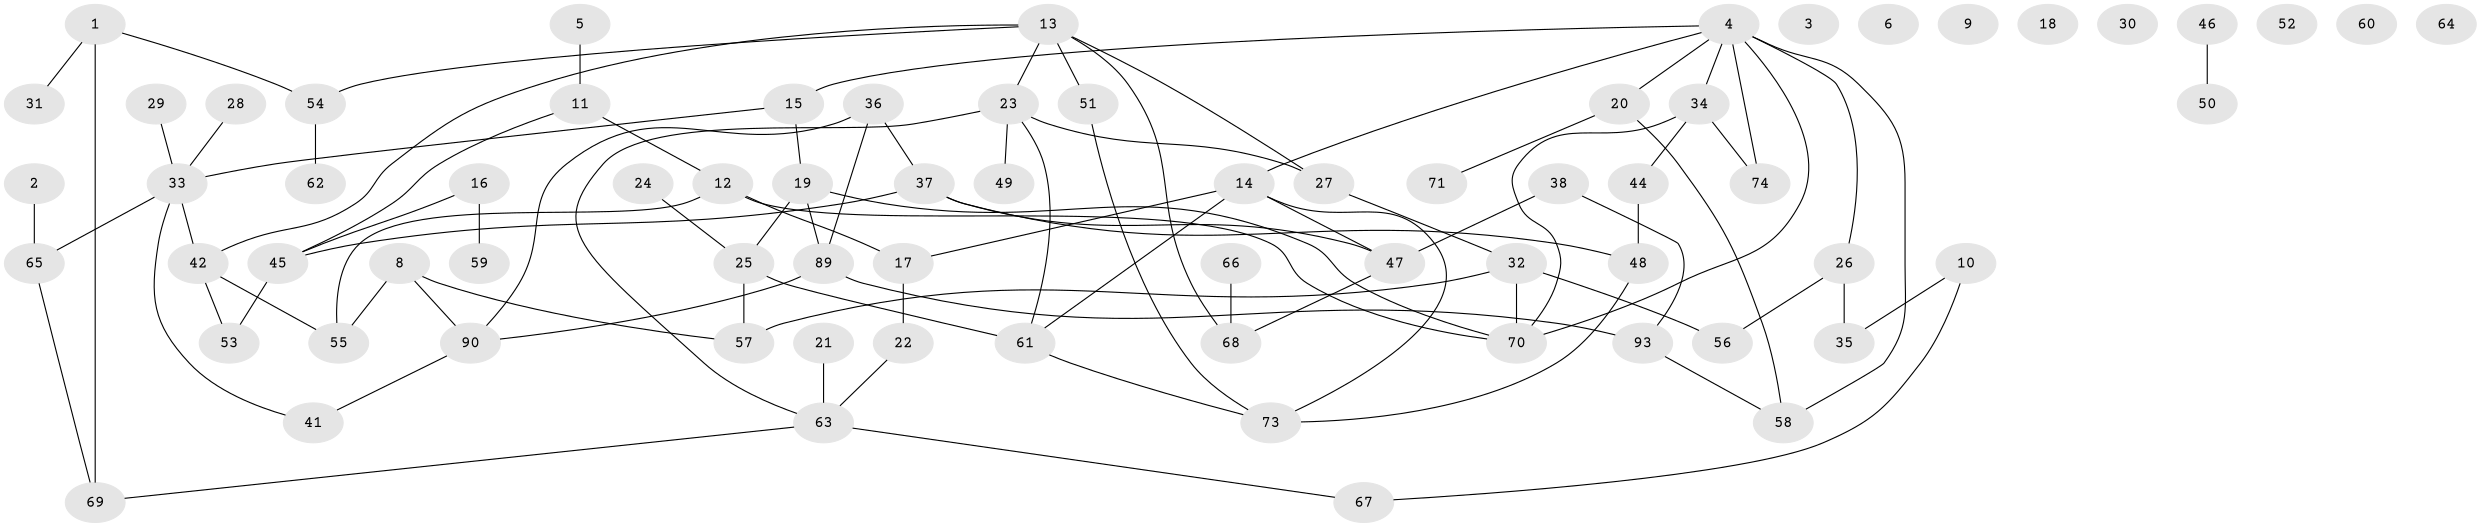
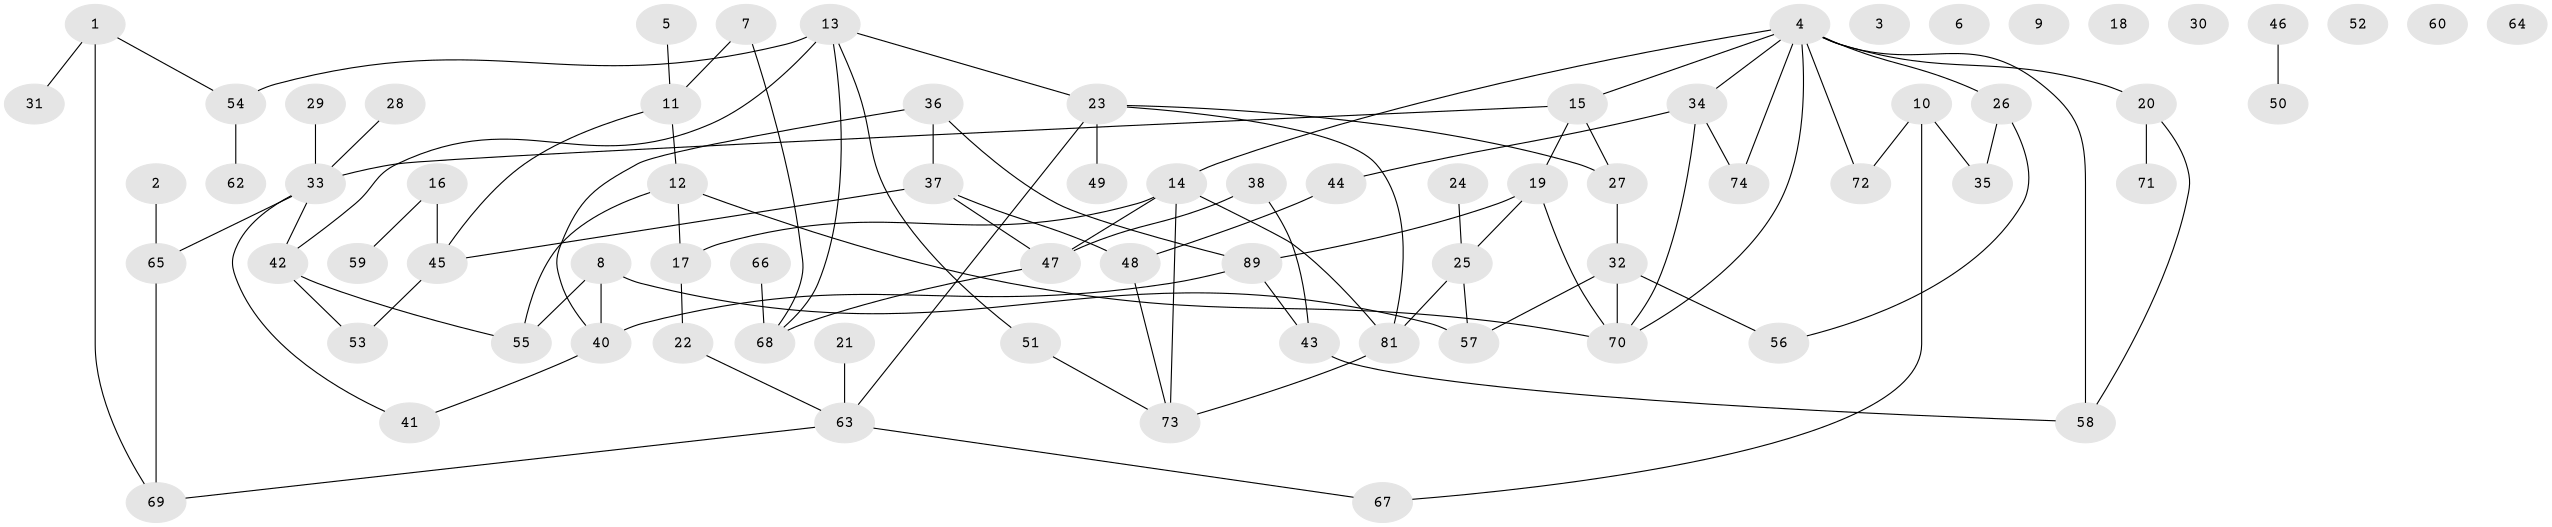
node "7": added
edge "13" -- "27": now "15" -- "27"
node "72": added
node "90": label "90" -> "40"
node "61": label "61" -> "81"
node "93": label "93" -> "43"
